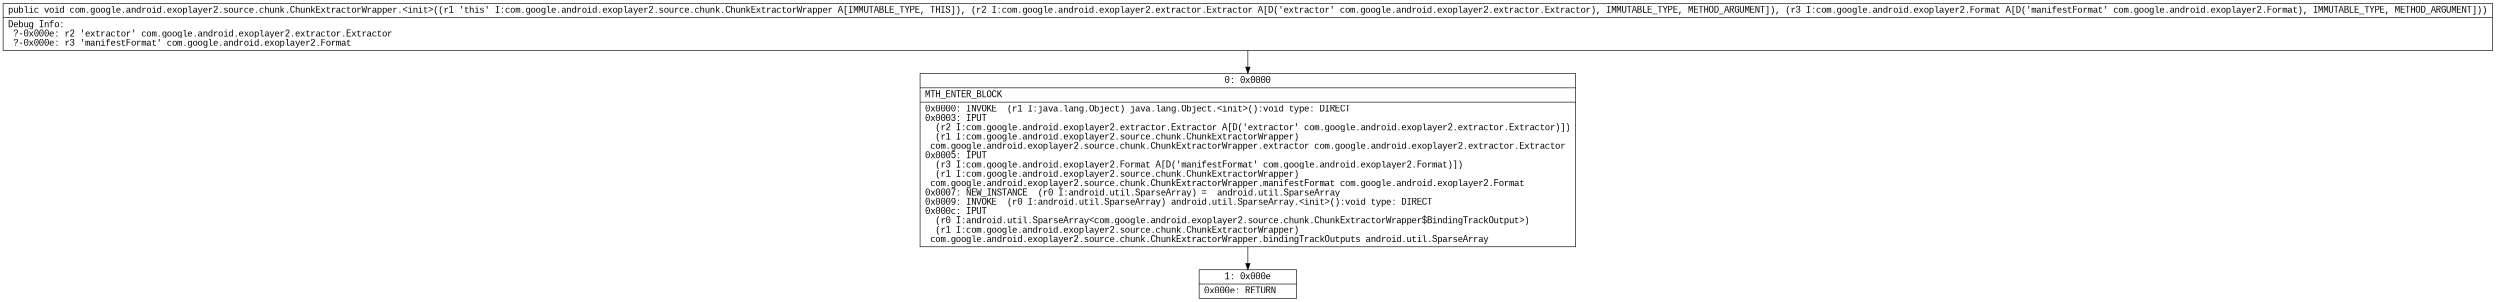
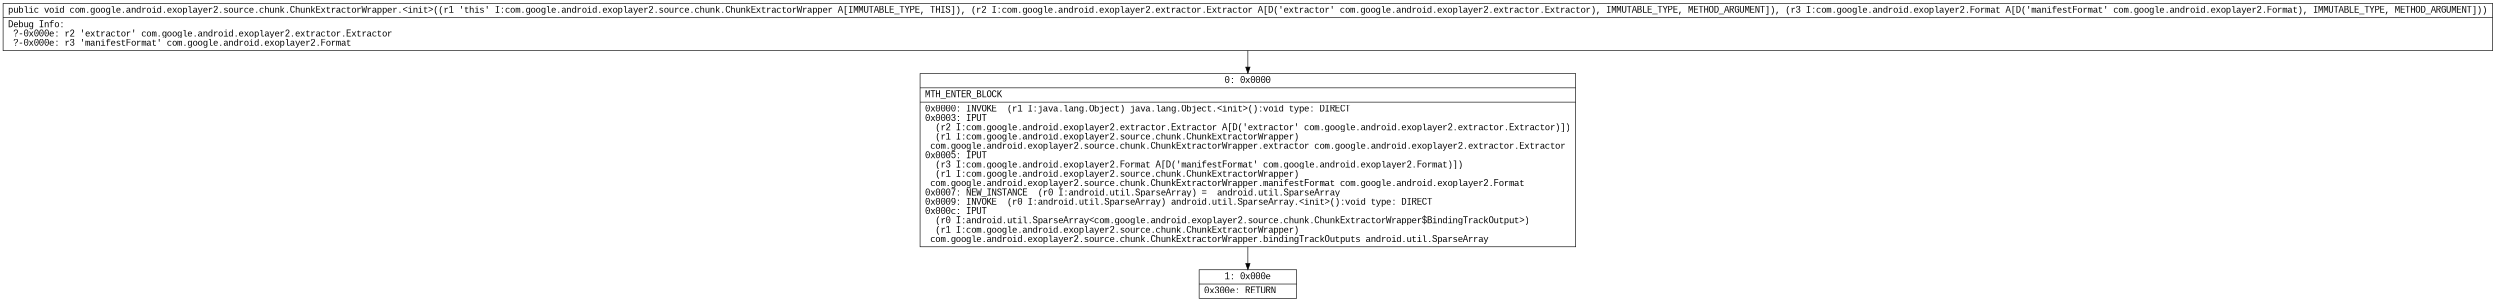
node "1: 0x000e": text "0x000e: RETURN" -> "0x300e: RETURN"
